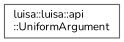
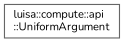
node "luisa::luisa::api ::UniformArgument": label "luisa::luisa::api ::UniformArgument" -> "luisa::compute::api ::UniformArgument"
